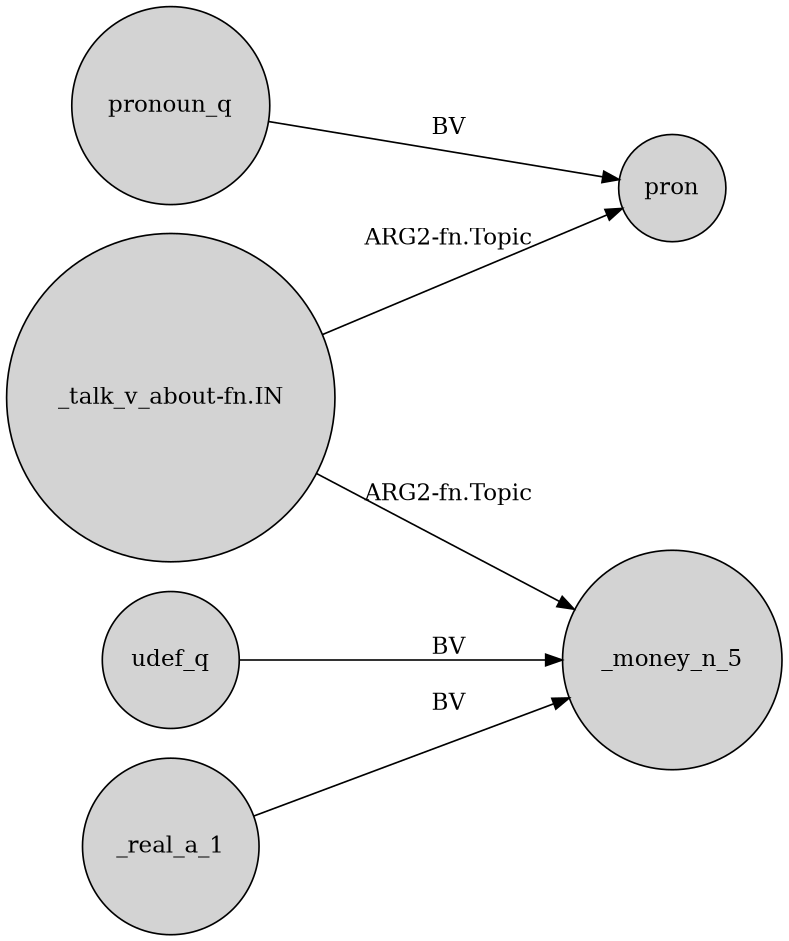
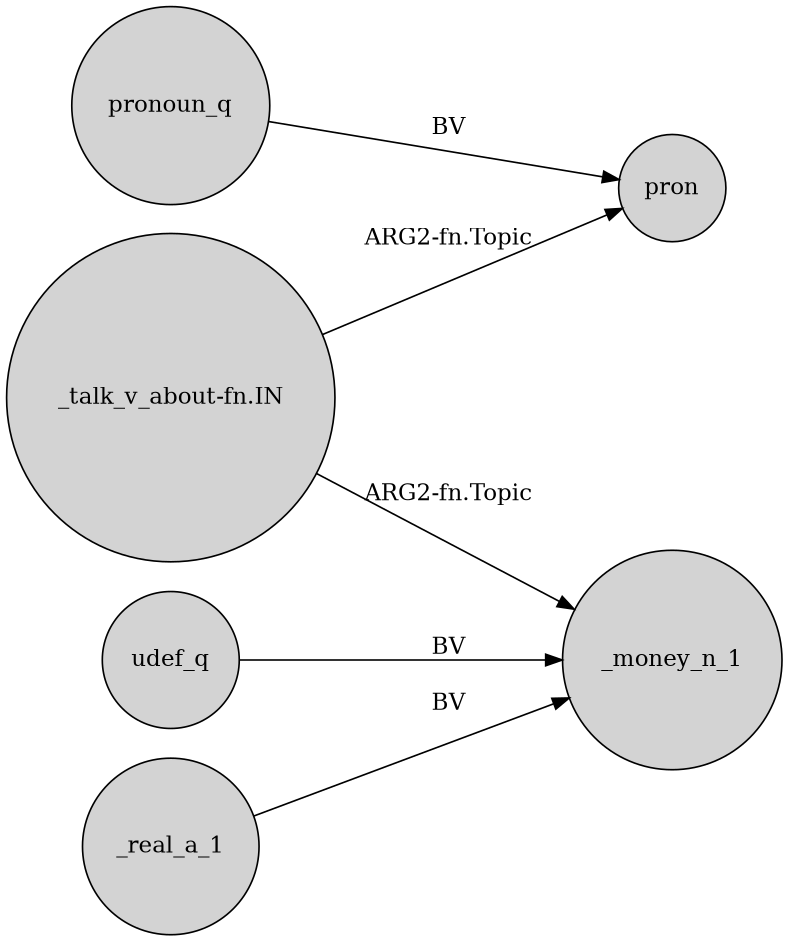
node "_money_n_5": label "_money_n_5" -> "_money_n_1"
